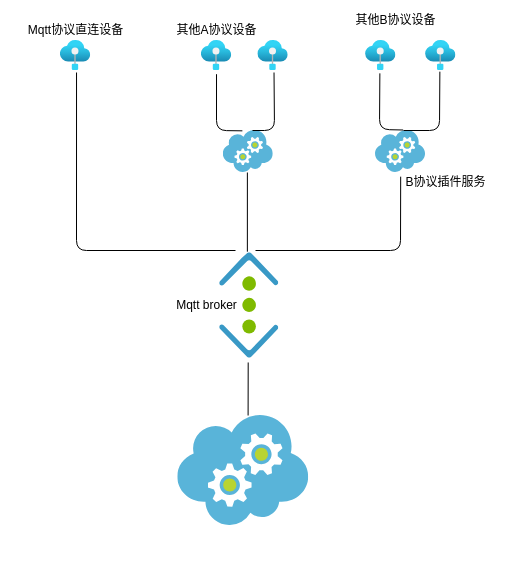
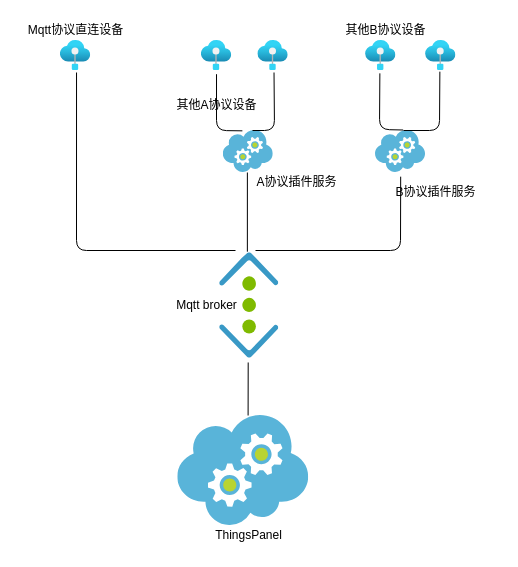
node "其他B协议设备": moved (396, 21) -> (386, 31)
node "其他A协议设备": moved (217, 31) -> (217, 106)
node "A协议插件服务": added
node "B协议插件服务": moved (446, 183) -> (436, 193)
node "ThingsPanel": added
